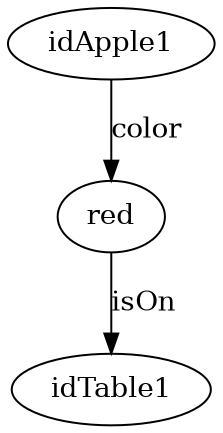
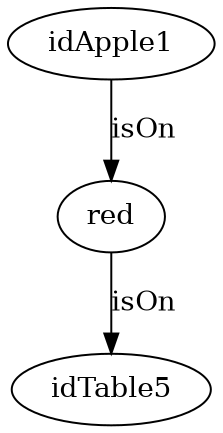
edge "idApple1" -> "red": label "color" -> "isOn"
node "idTable1": label "idTable1" -> "idTable5"
